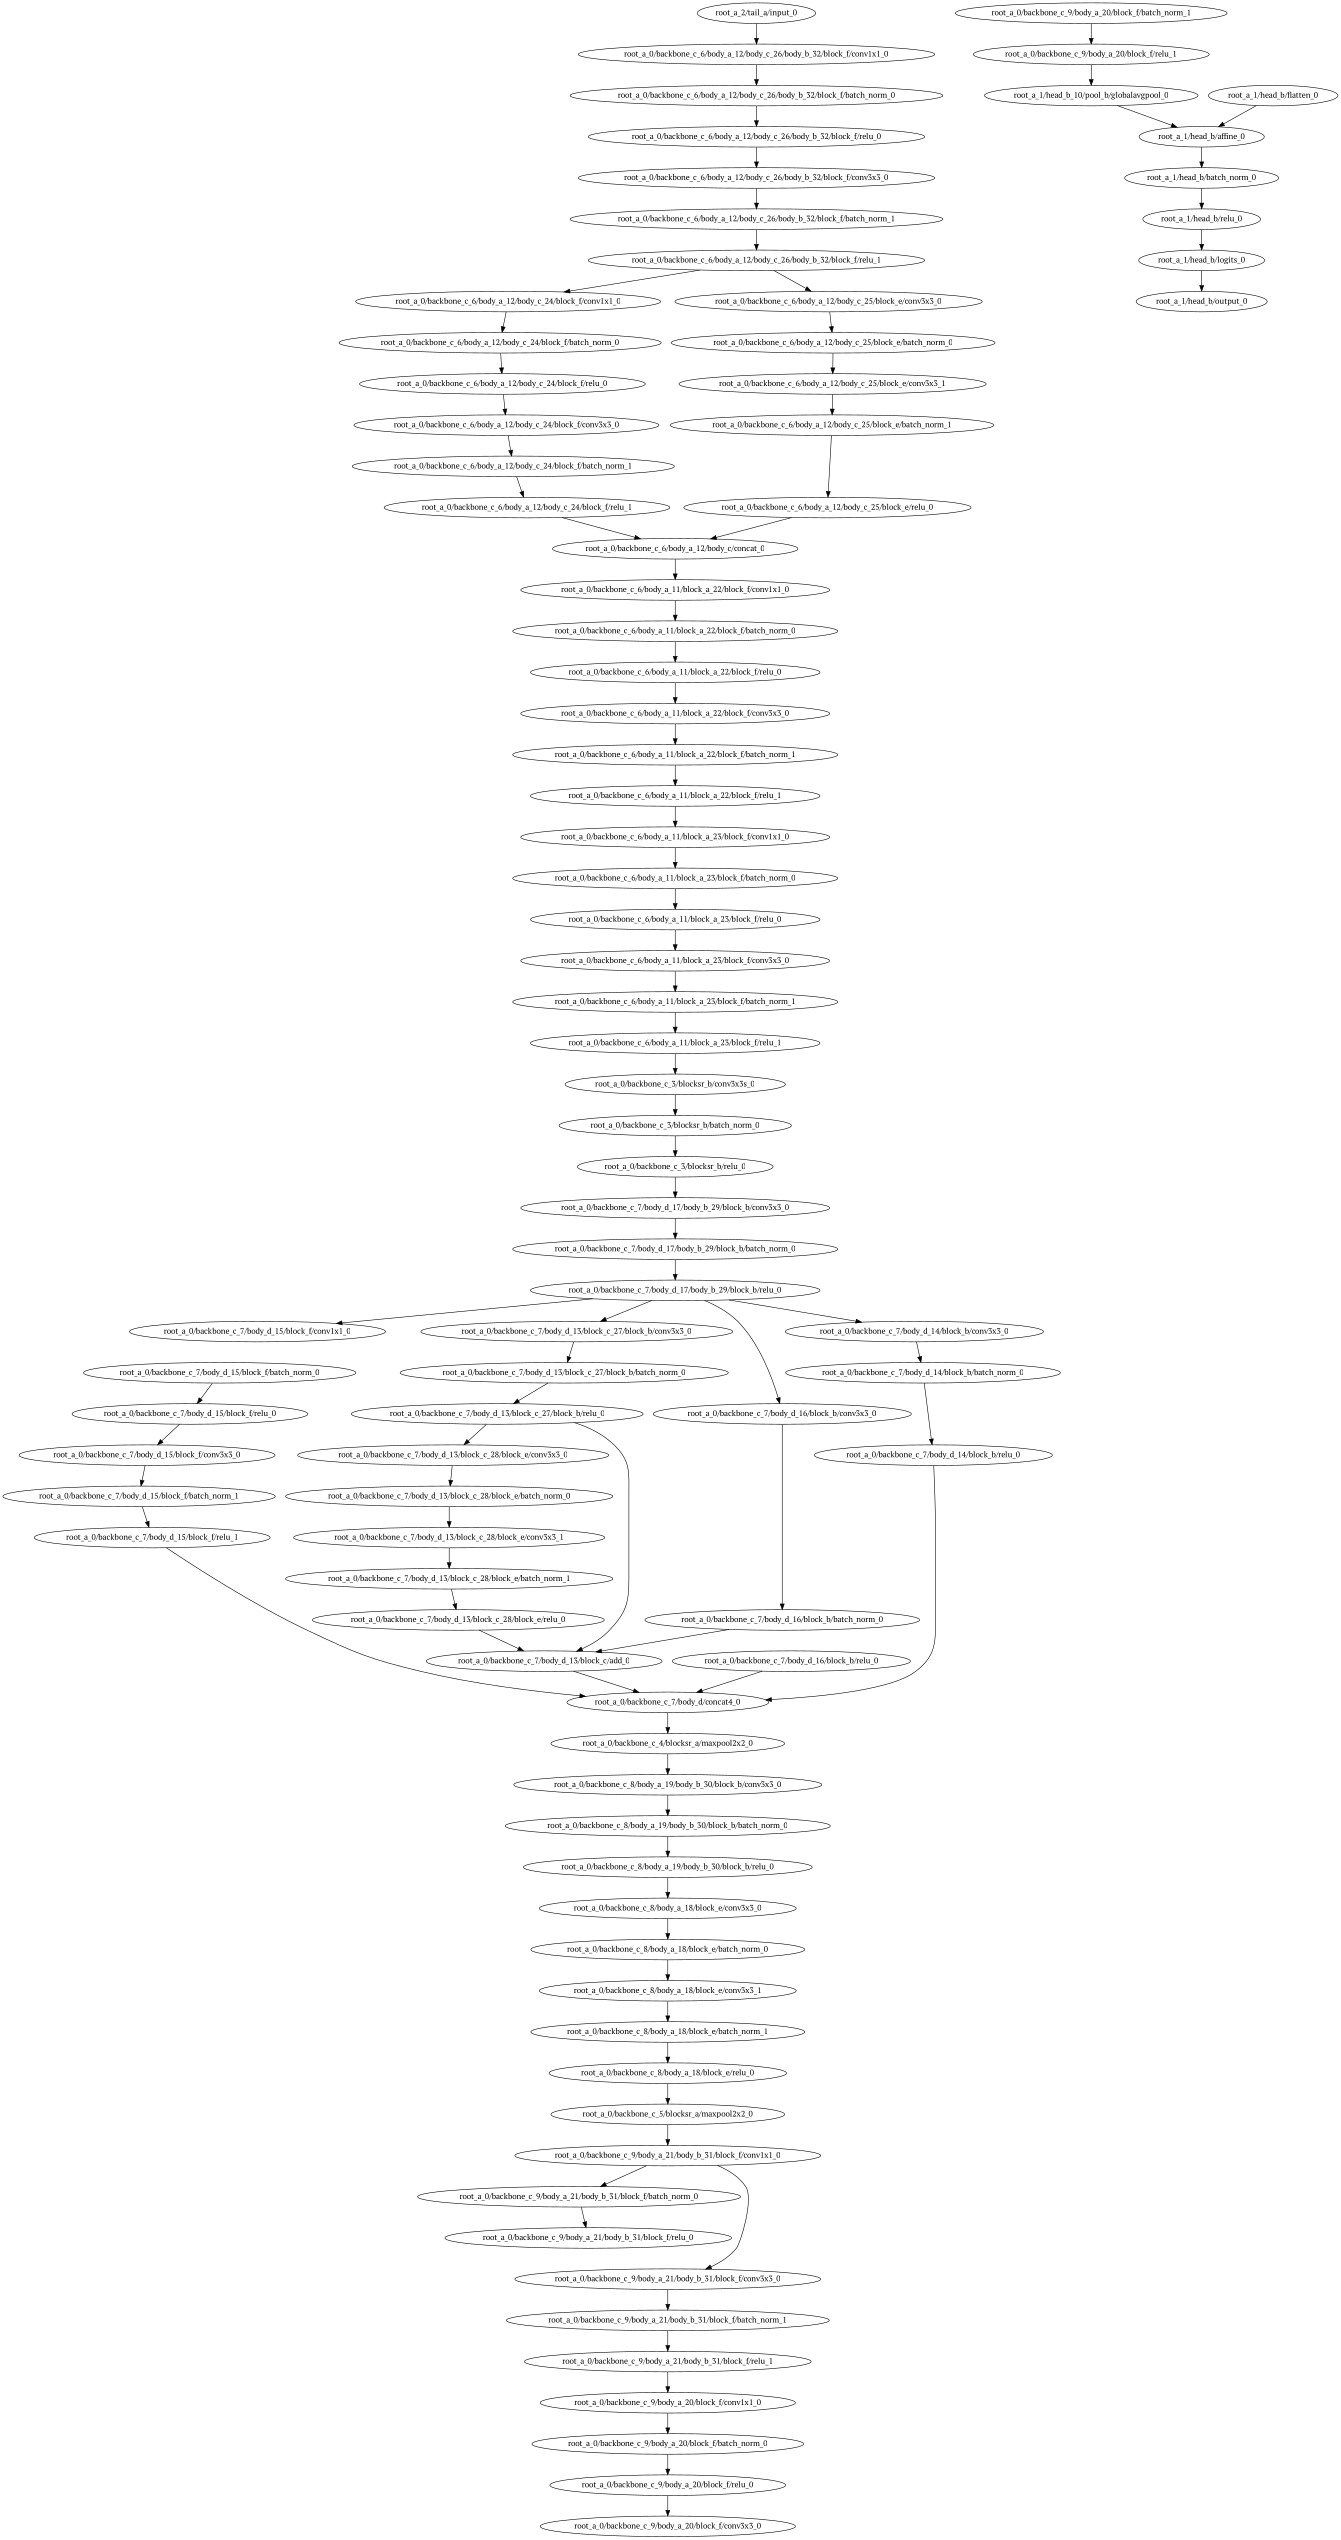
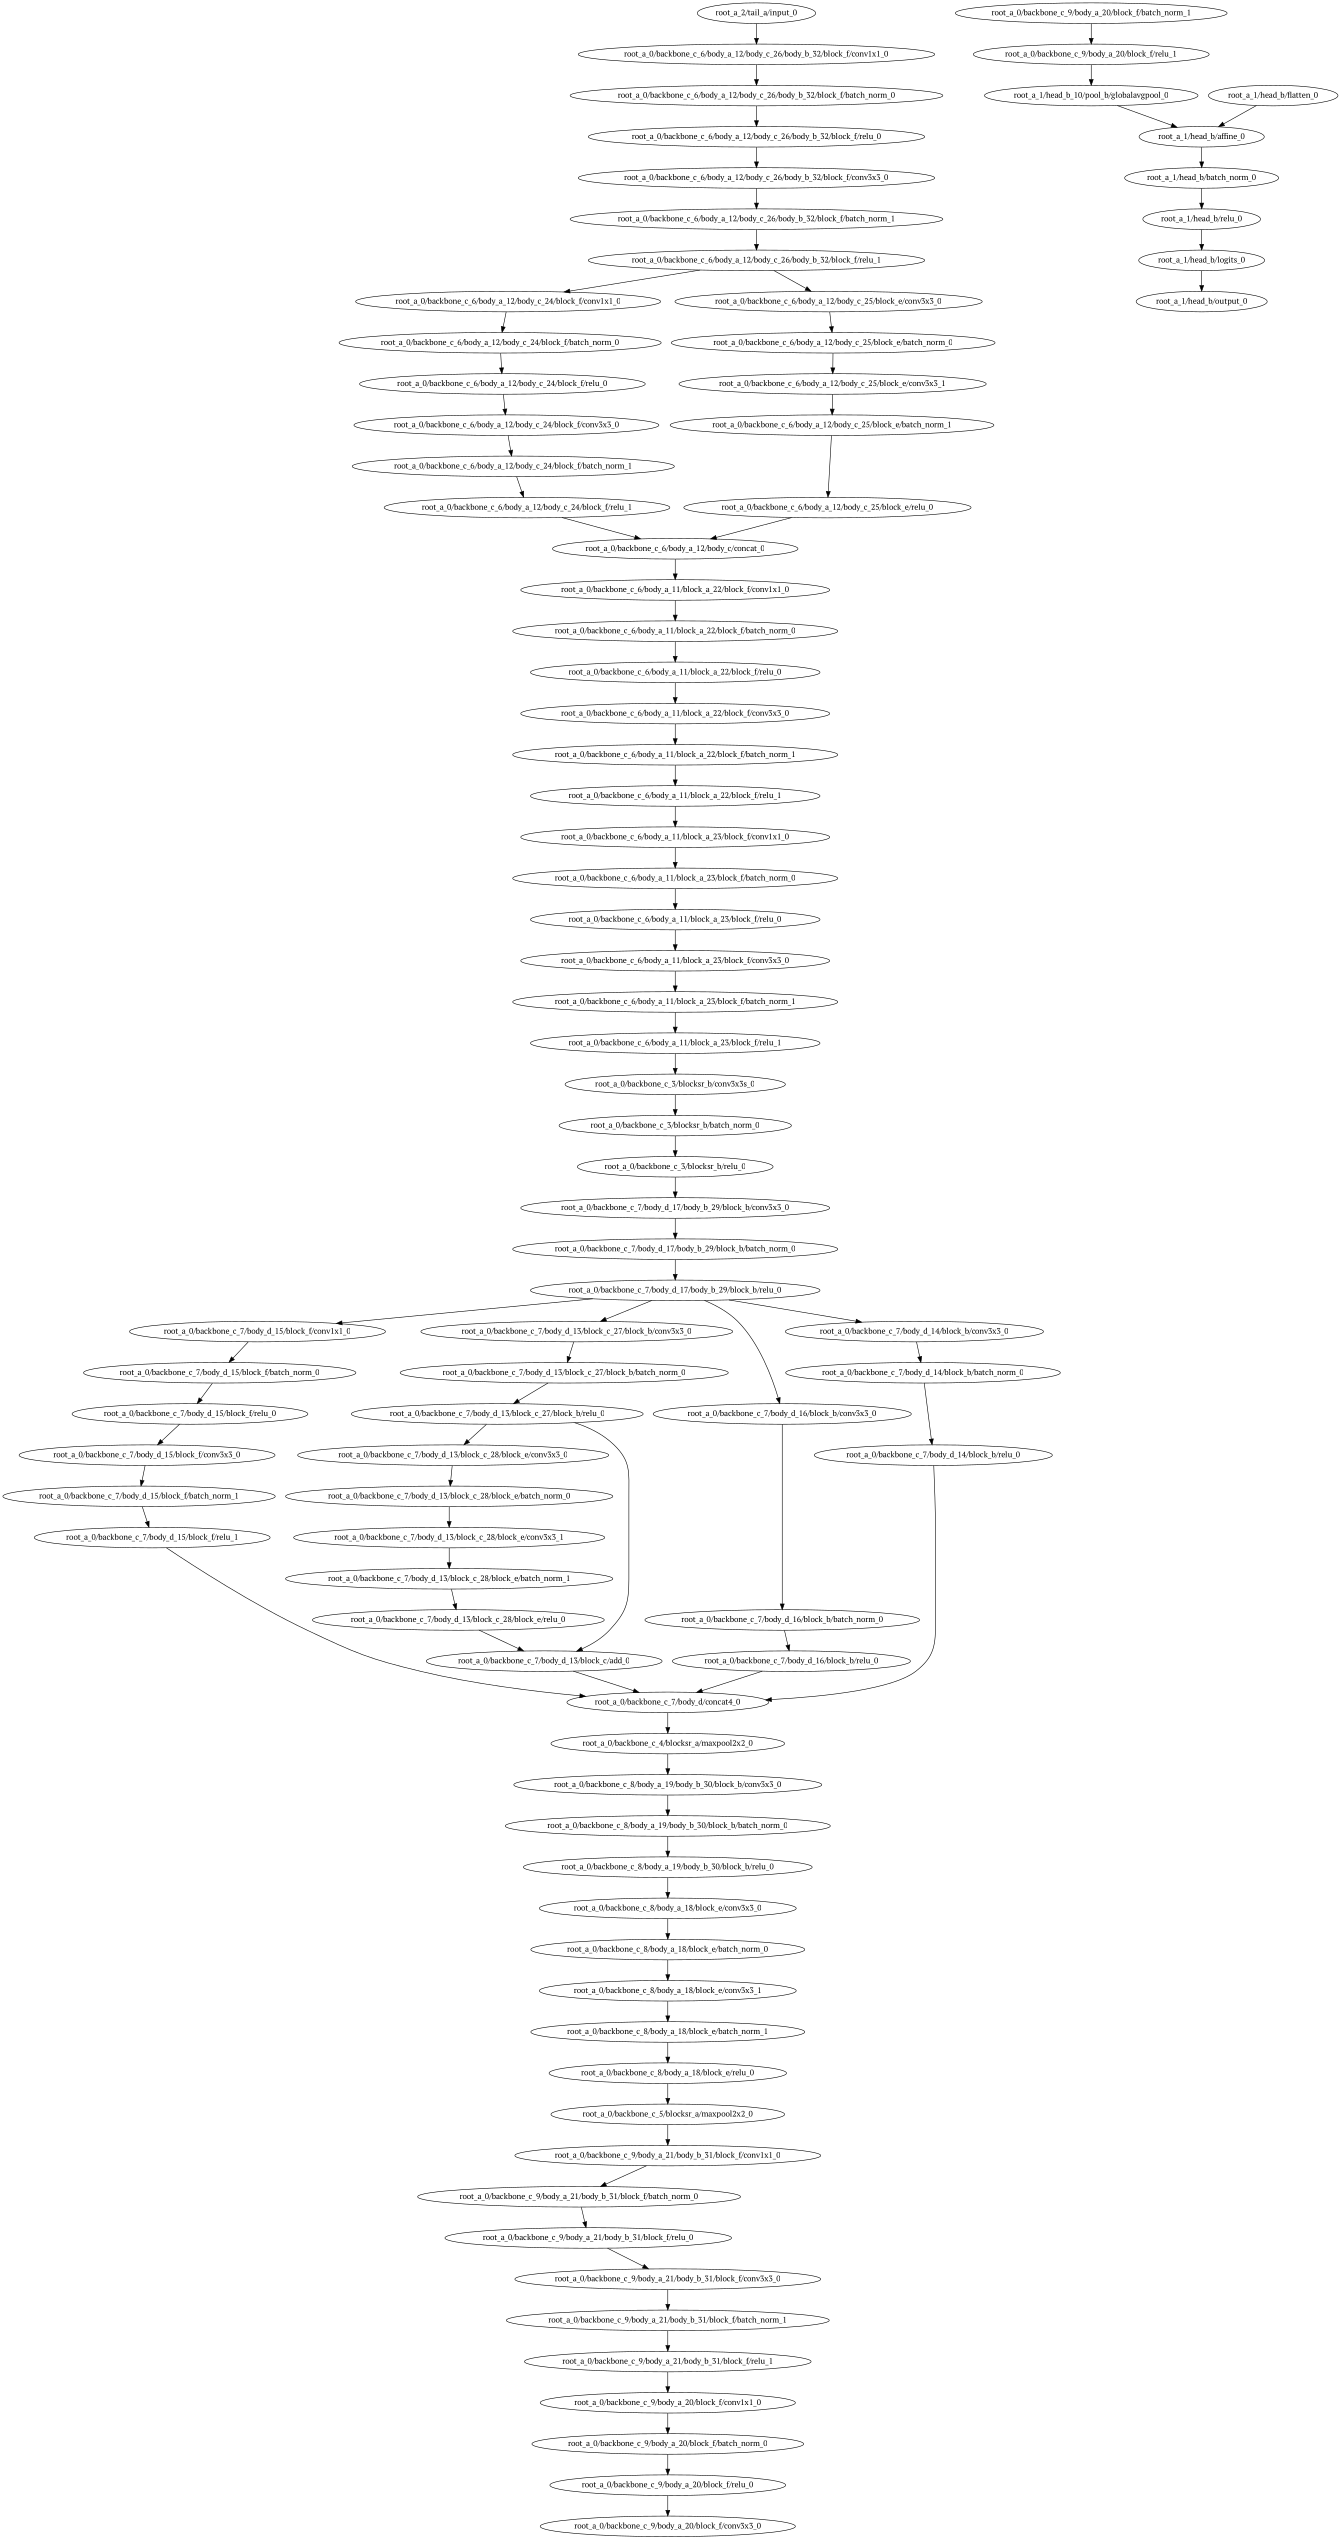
edge "root_a_0/backbone_c_7/body_d_15/block_f/conv1x1_0" -> "root_a_0/backbone_c_7/body_d_15/block_f/batch_norm_0": added
edge "root_a_0/backbone_c_7/body_d_16/block_b/batch_norm_0" -> "root_a_0/backbone_c_7/body_d_13/block_c/add_0": now "root_a_0/backbone_c_7/body_d_16/block_b/batch_norm_0" -> "root_a_0/backbone_c_7/body_d_16/block_b/relu_0"
edge "root_a_0/backbone_c_9/body_a_21/body_b_31/block_f/conv1x1_0" -> "root_a_0/backbone_c_9/body_a_21/body_b_31/block_f/conv3x3_0": now "root_a_0/backbone_c_9/body_a_21/body_b_31/block_f/relu_0" -> "root_a_0/backbone_c_9/body_a_21/body_b_31/block_f/conv3x3_0"
